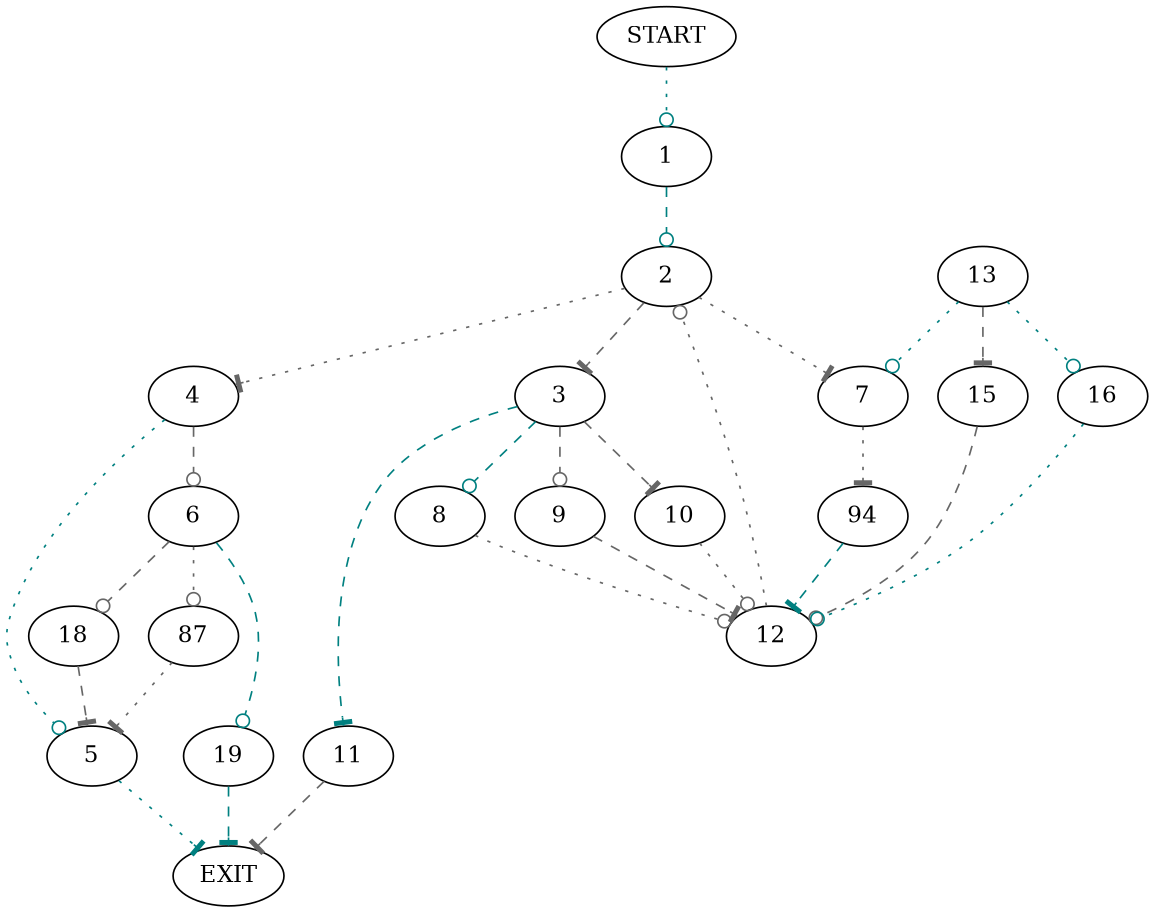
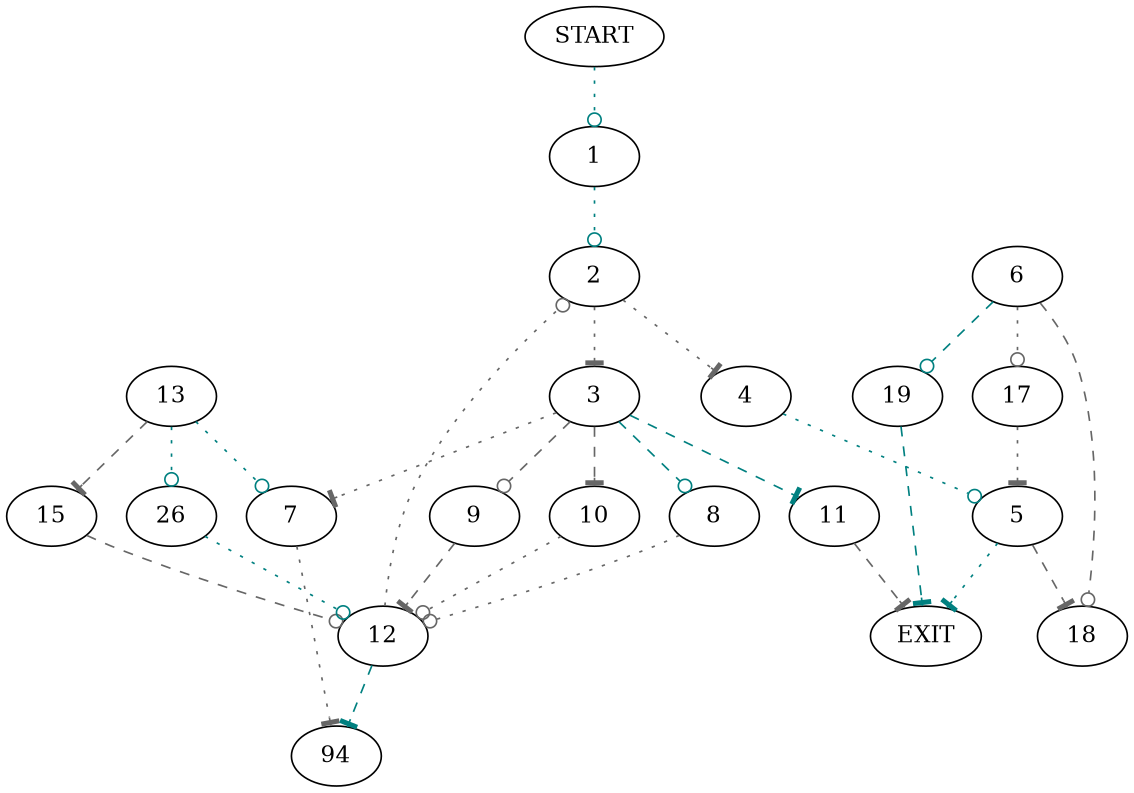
edge "1" -> "2": style dashed -> dotted
edge "2" -> "3": style dashed -> dotted
edge "2" -> "7": now "3" -> "7"
node "16": label "16" -> "26"
edge "4" -> "6": removed
edge "94" -> "12": reversed
node "87": label "87" -> "17"
edge "18" -> "5": reversed
